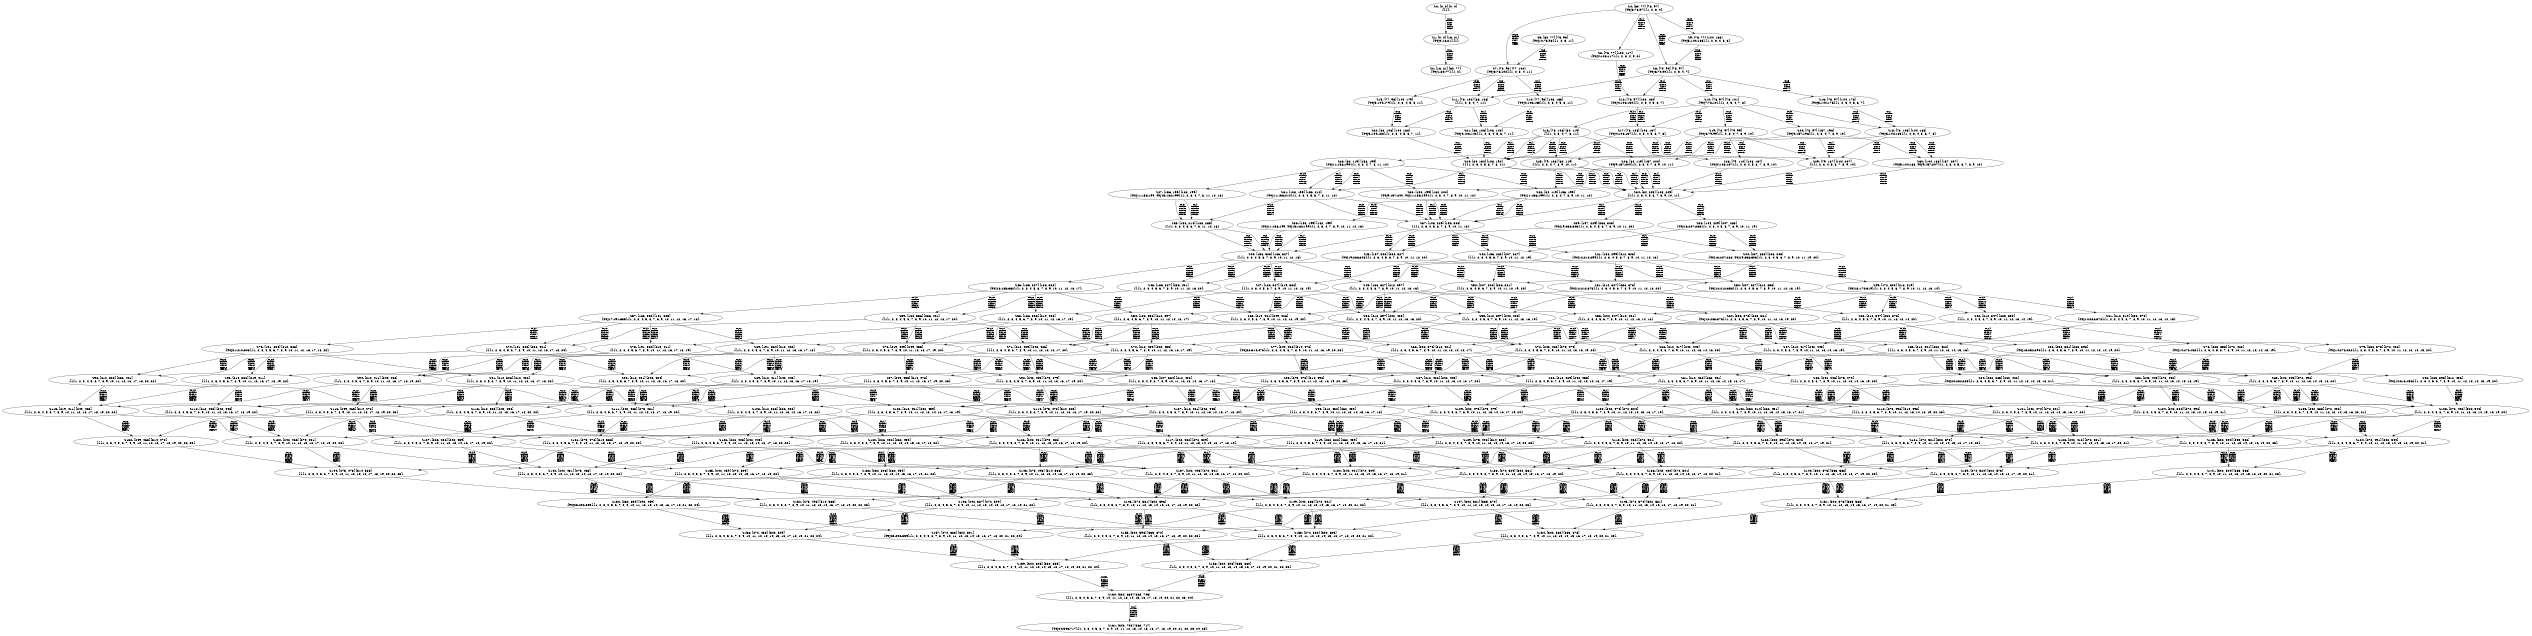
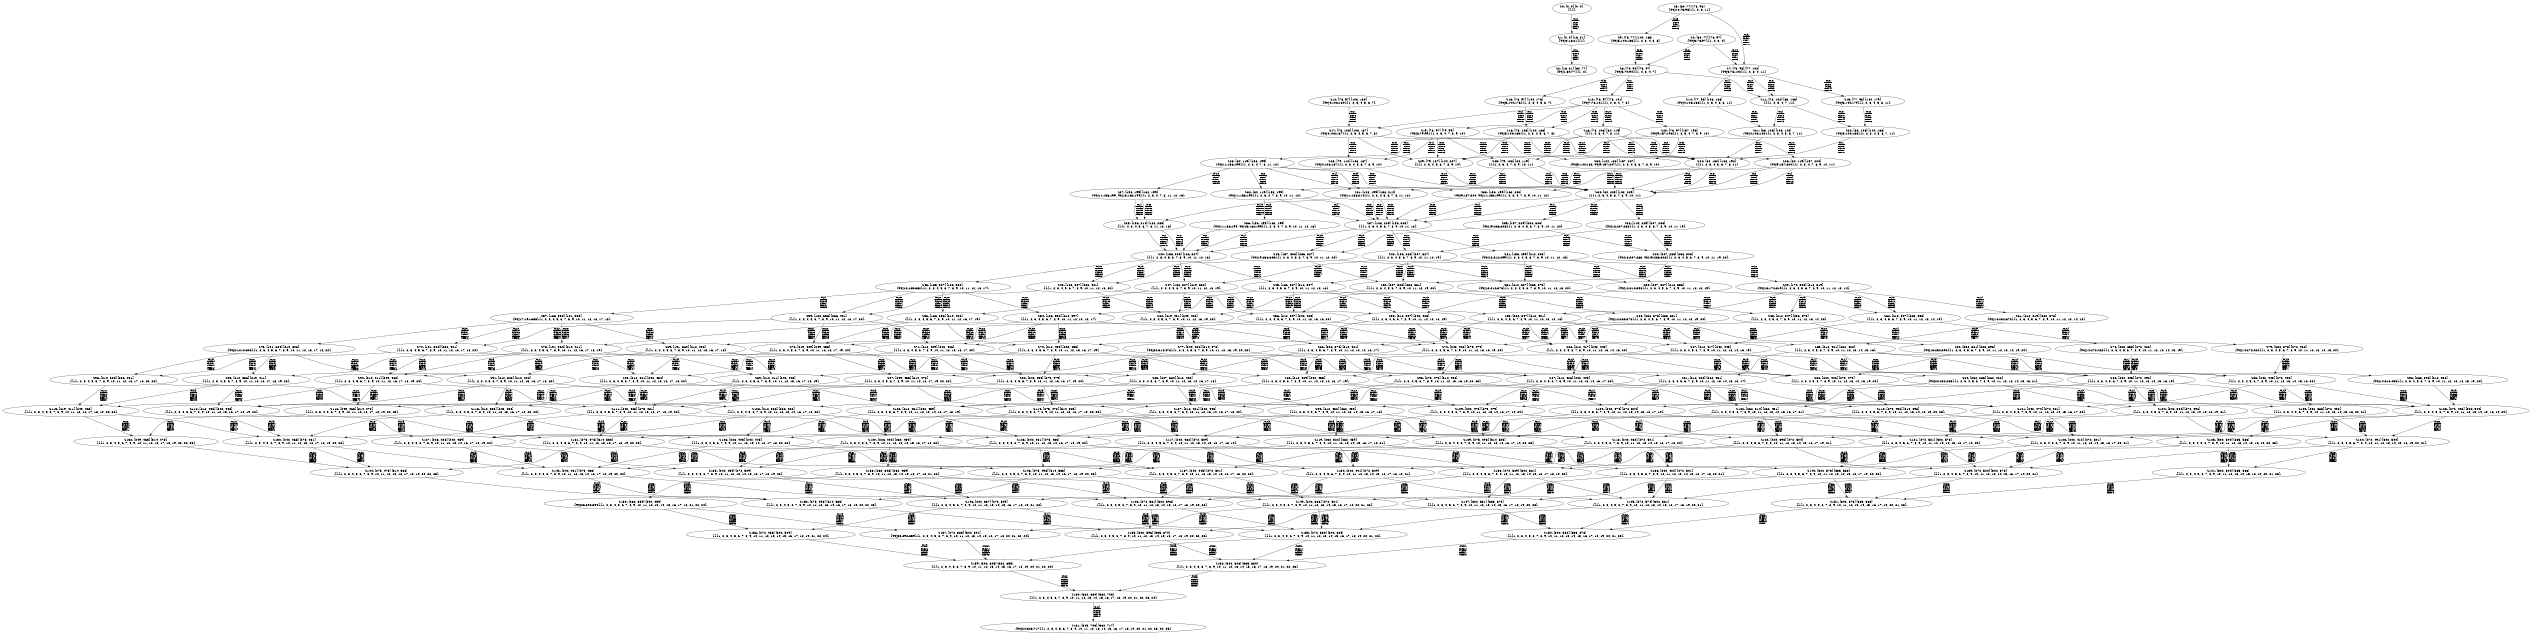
edge "S4: [60, 77] [76, 97] {T0J3:76-97}{1, 2, 3, 4}" -> "S9: [76, 77] [144, 163] {T0J5:144-163}{1, 2, 3, 4, 5, 6}": now "S5: [60, 77] [73, 93] {T0J10:73-93}{1, 2, 3, 11}" -> "S9: [76, 77] [144, 163] {T0J5:144-163}{1, 2, 3, 4, 5, 6}"
node "S8: [76, 77] [108, 117] {T0J4:108-117}{1, 2, 3, 4, 5, 6}": removed
edge "S6: [70, 90] [76, 97] {T0J6:70-90}{1, 2, 3, 4, 7}" -> "S12: [76, 97] [108, 130] {T0J4:108-130}{1, 2, 3, 4, 5, 6, 7}": removed, label "T0 J4 DL=850 ES=76 LS=90 EF=108 LF=130"
